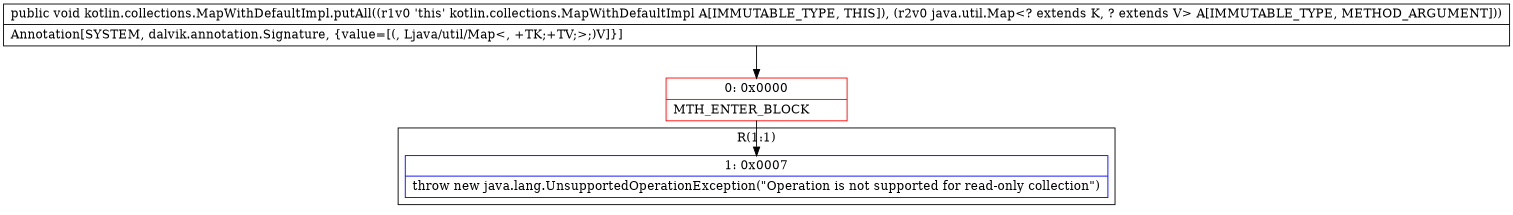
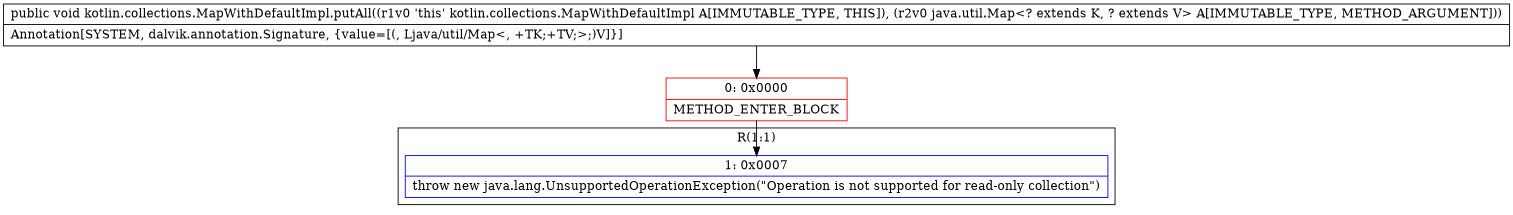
node "0: 0x0000": text "MTH_ENTER_BLOCK" -> "METHOD_ENTER_BLOCK"
